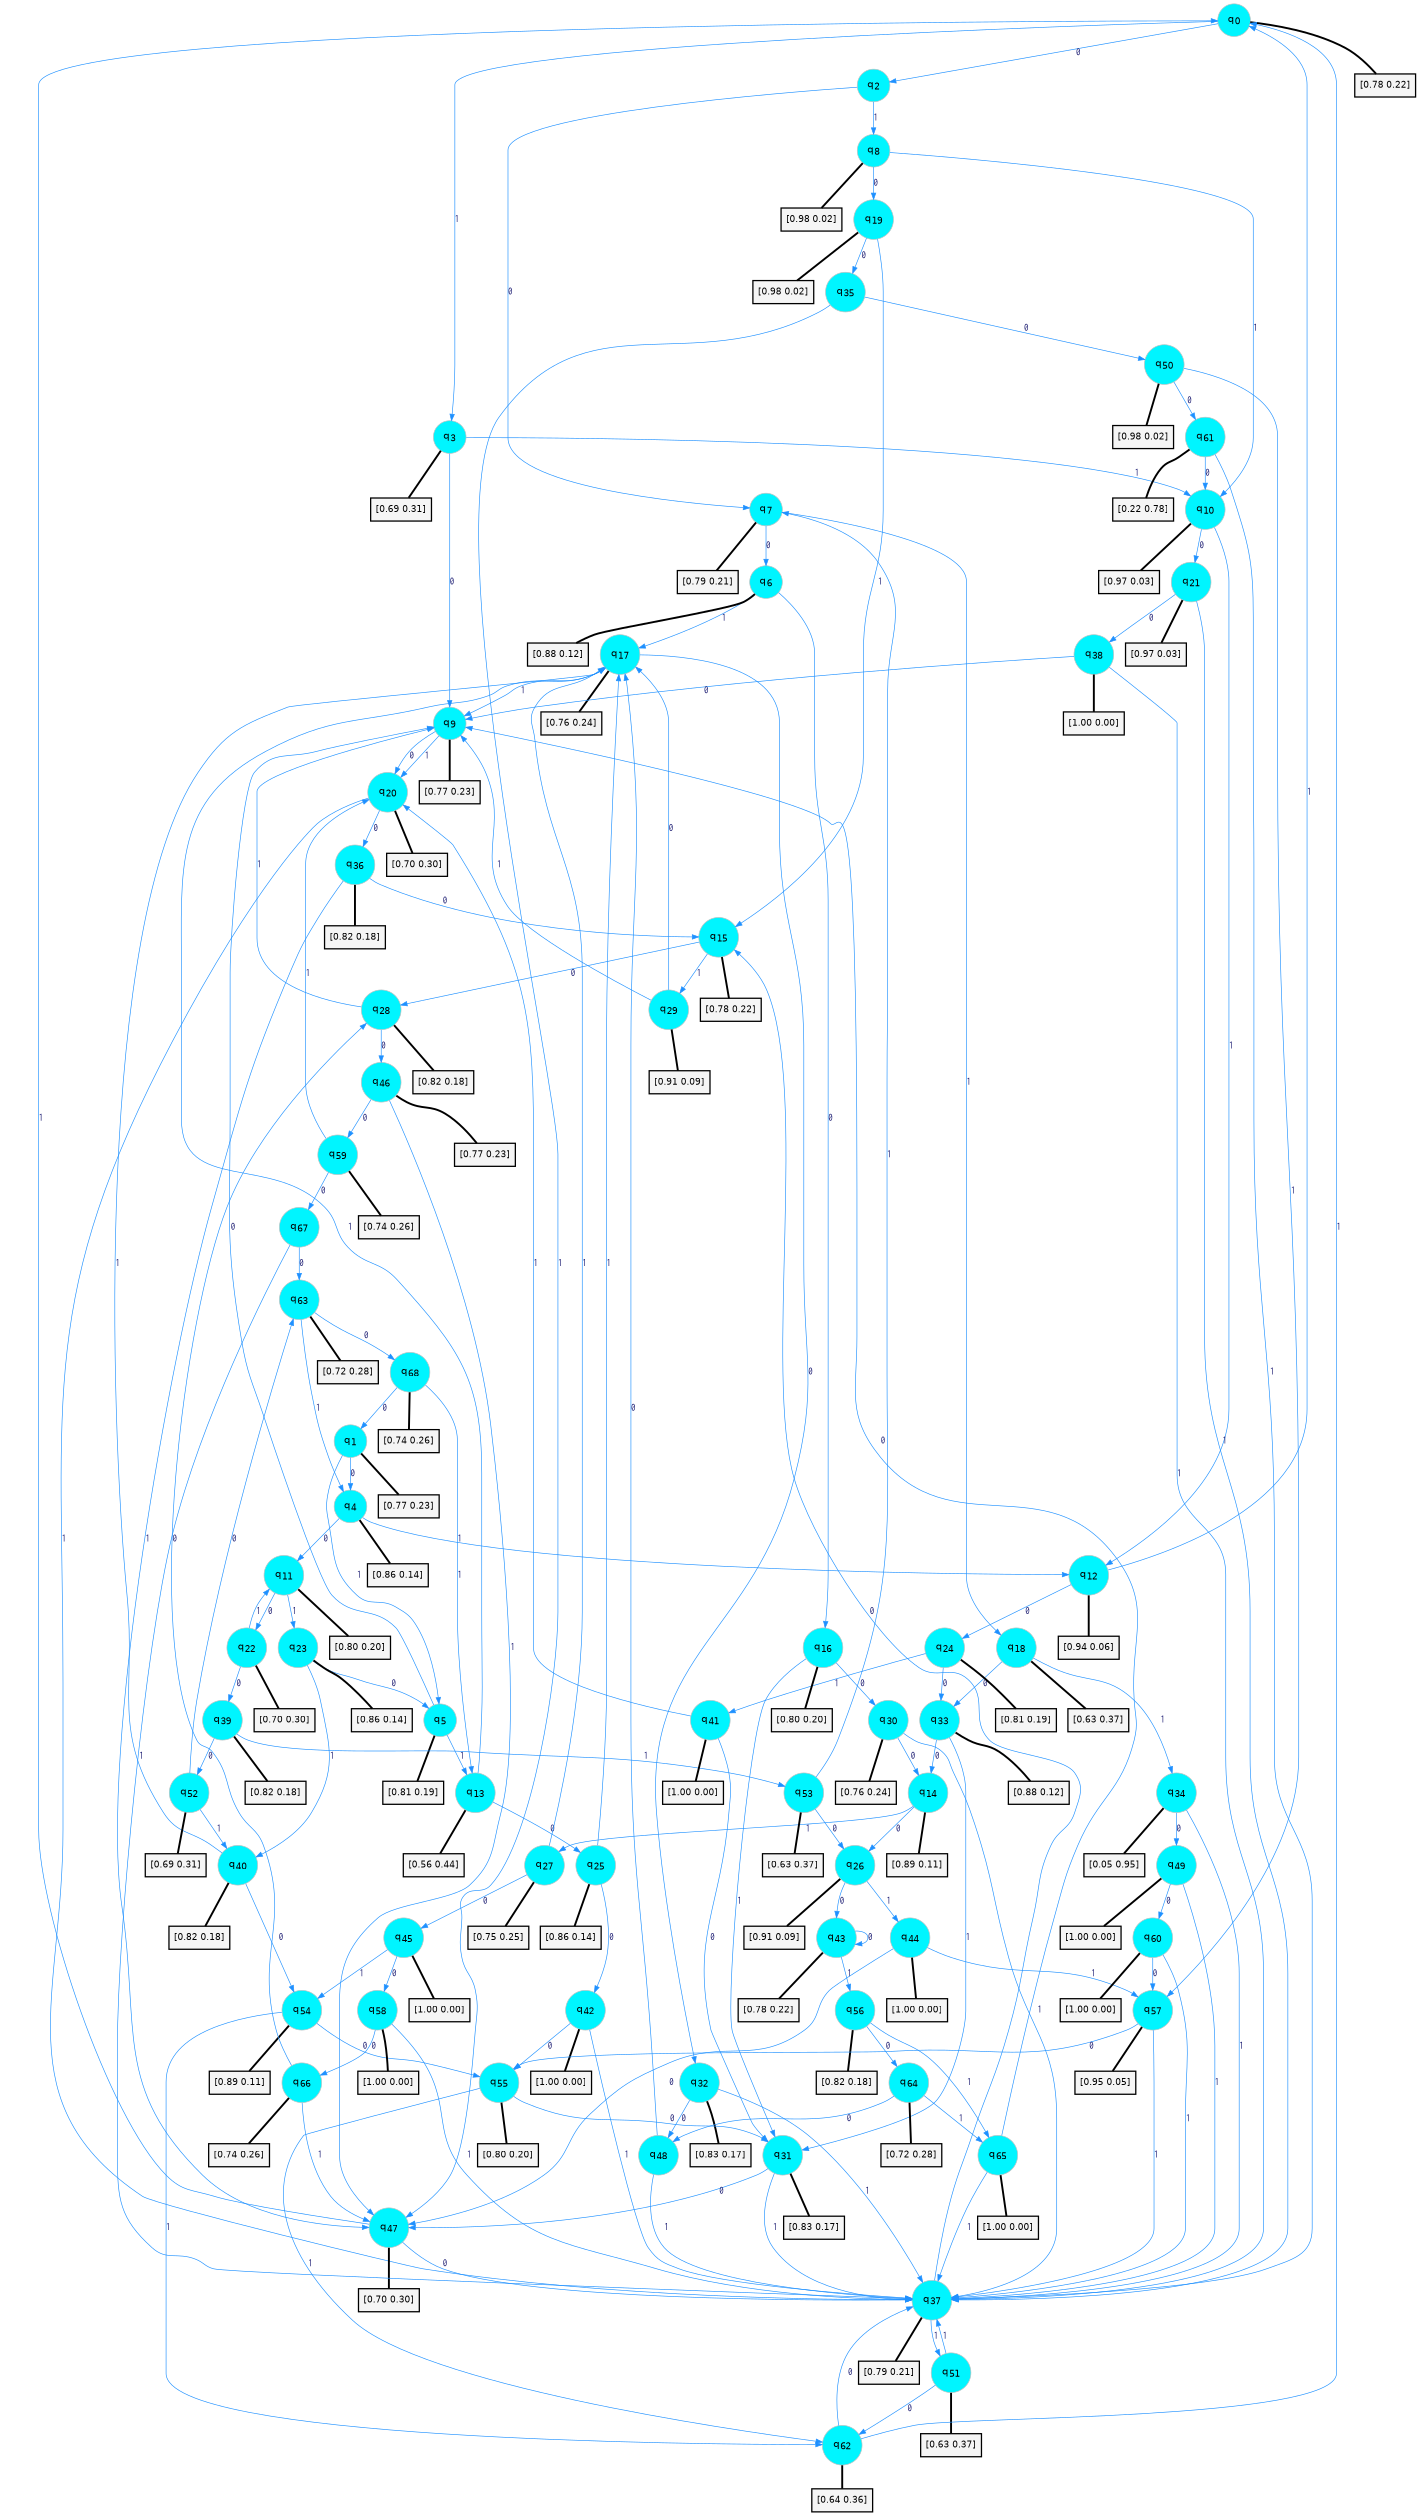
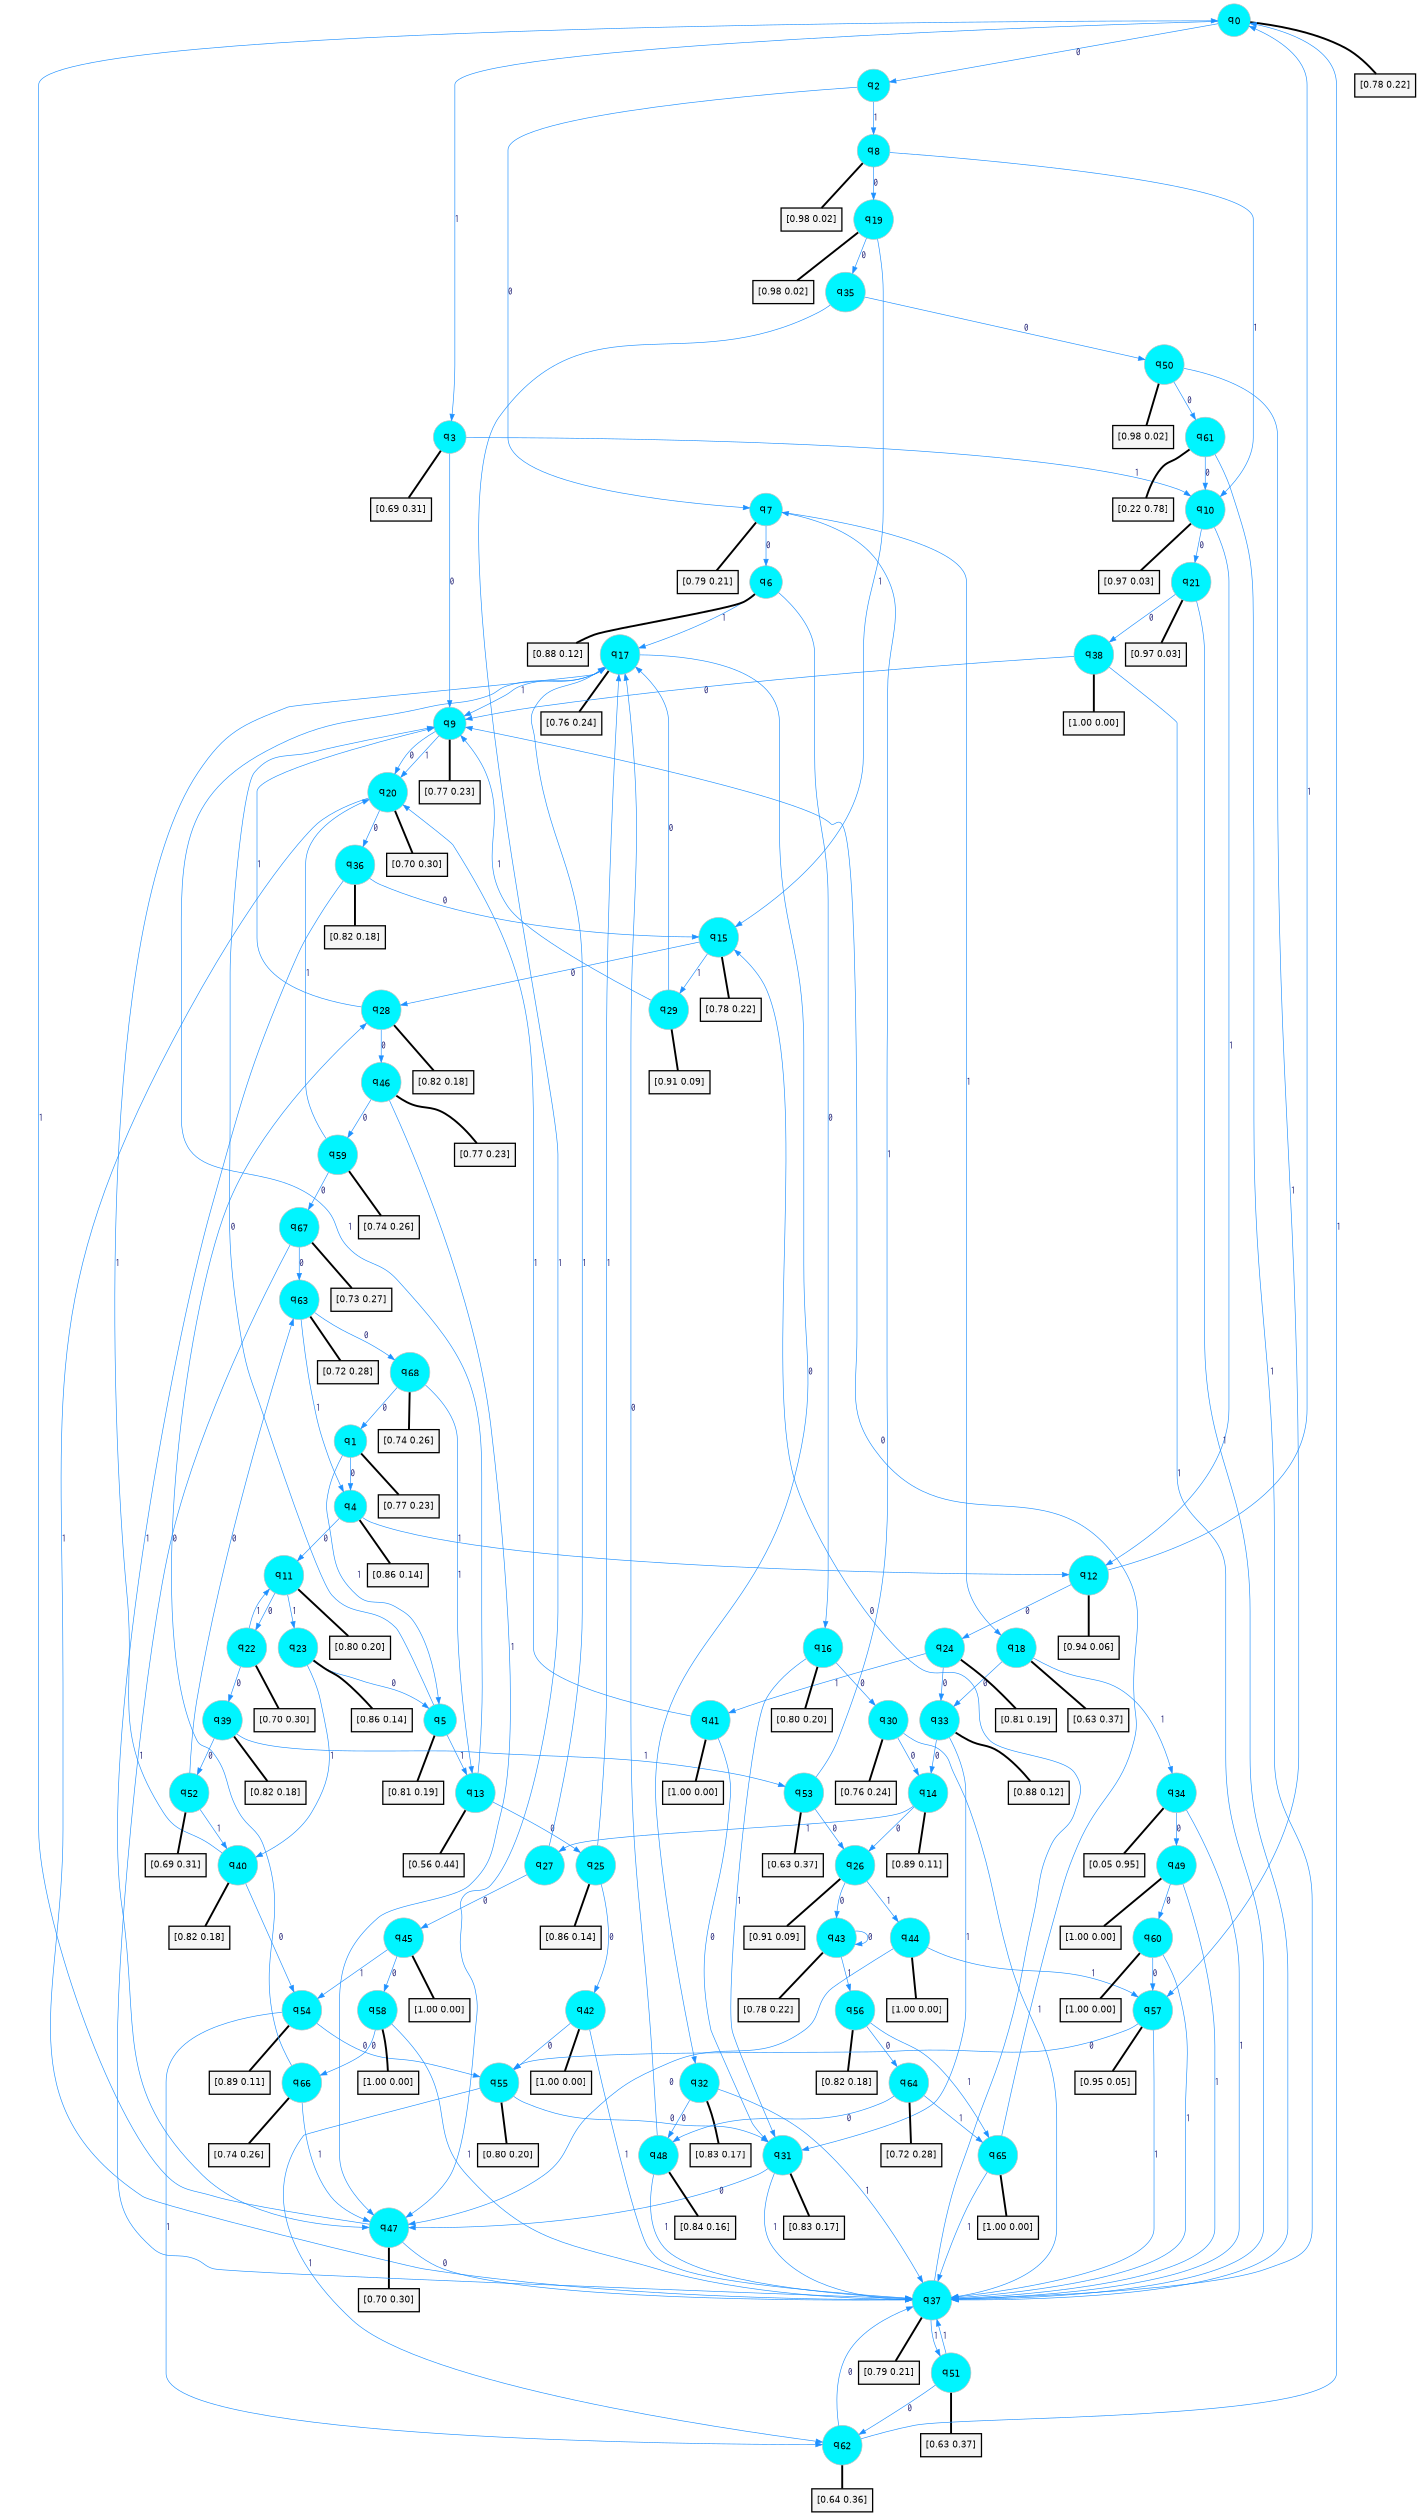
node "[0.73 0.27]": added
node "[0.75 0.25]": removed
node "[0.84 0.16]": added
